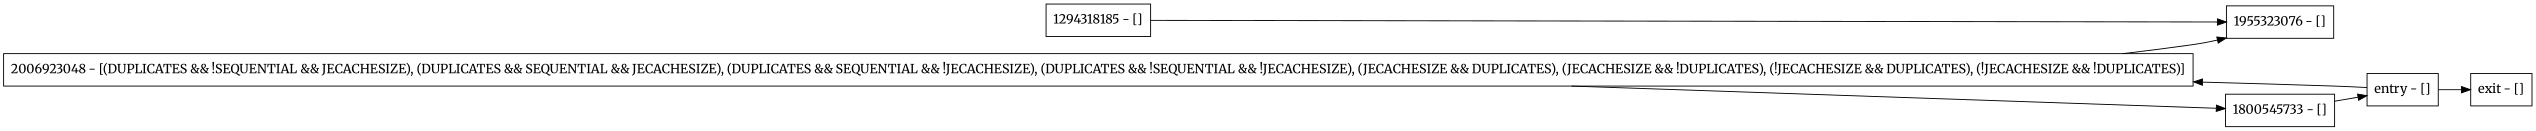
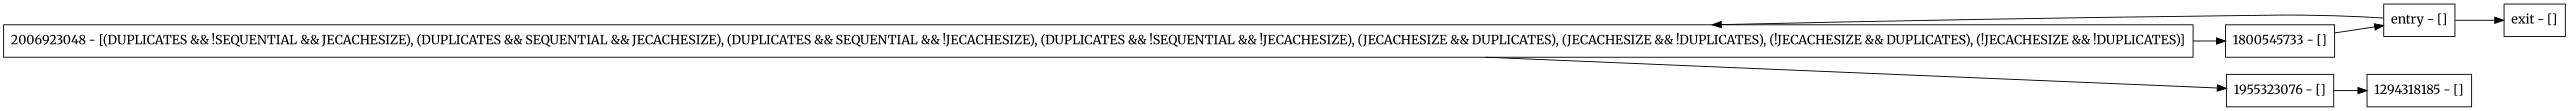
edge "1294318185 - []" -> "1955323076 - []": reversed
